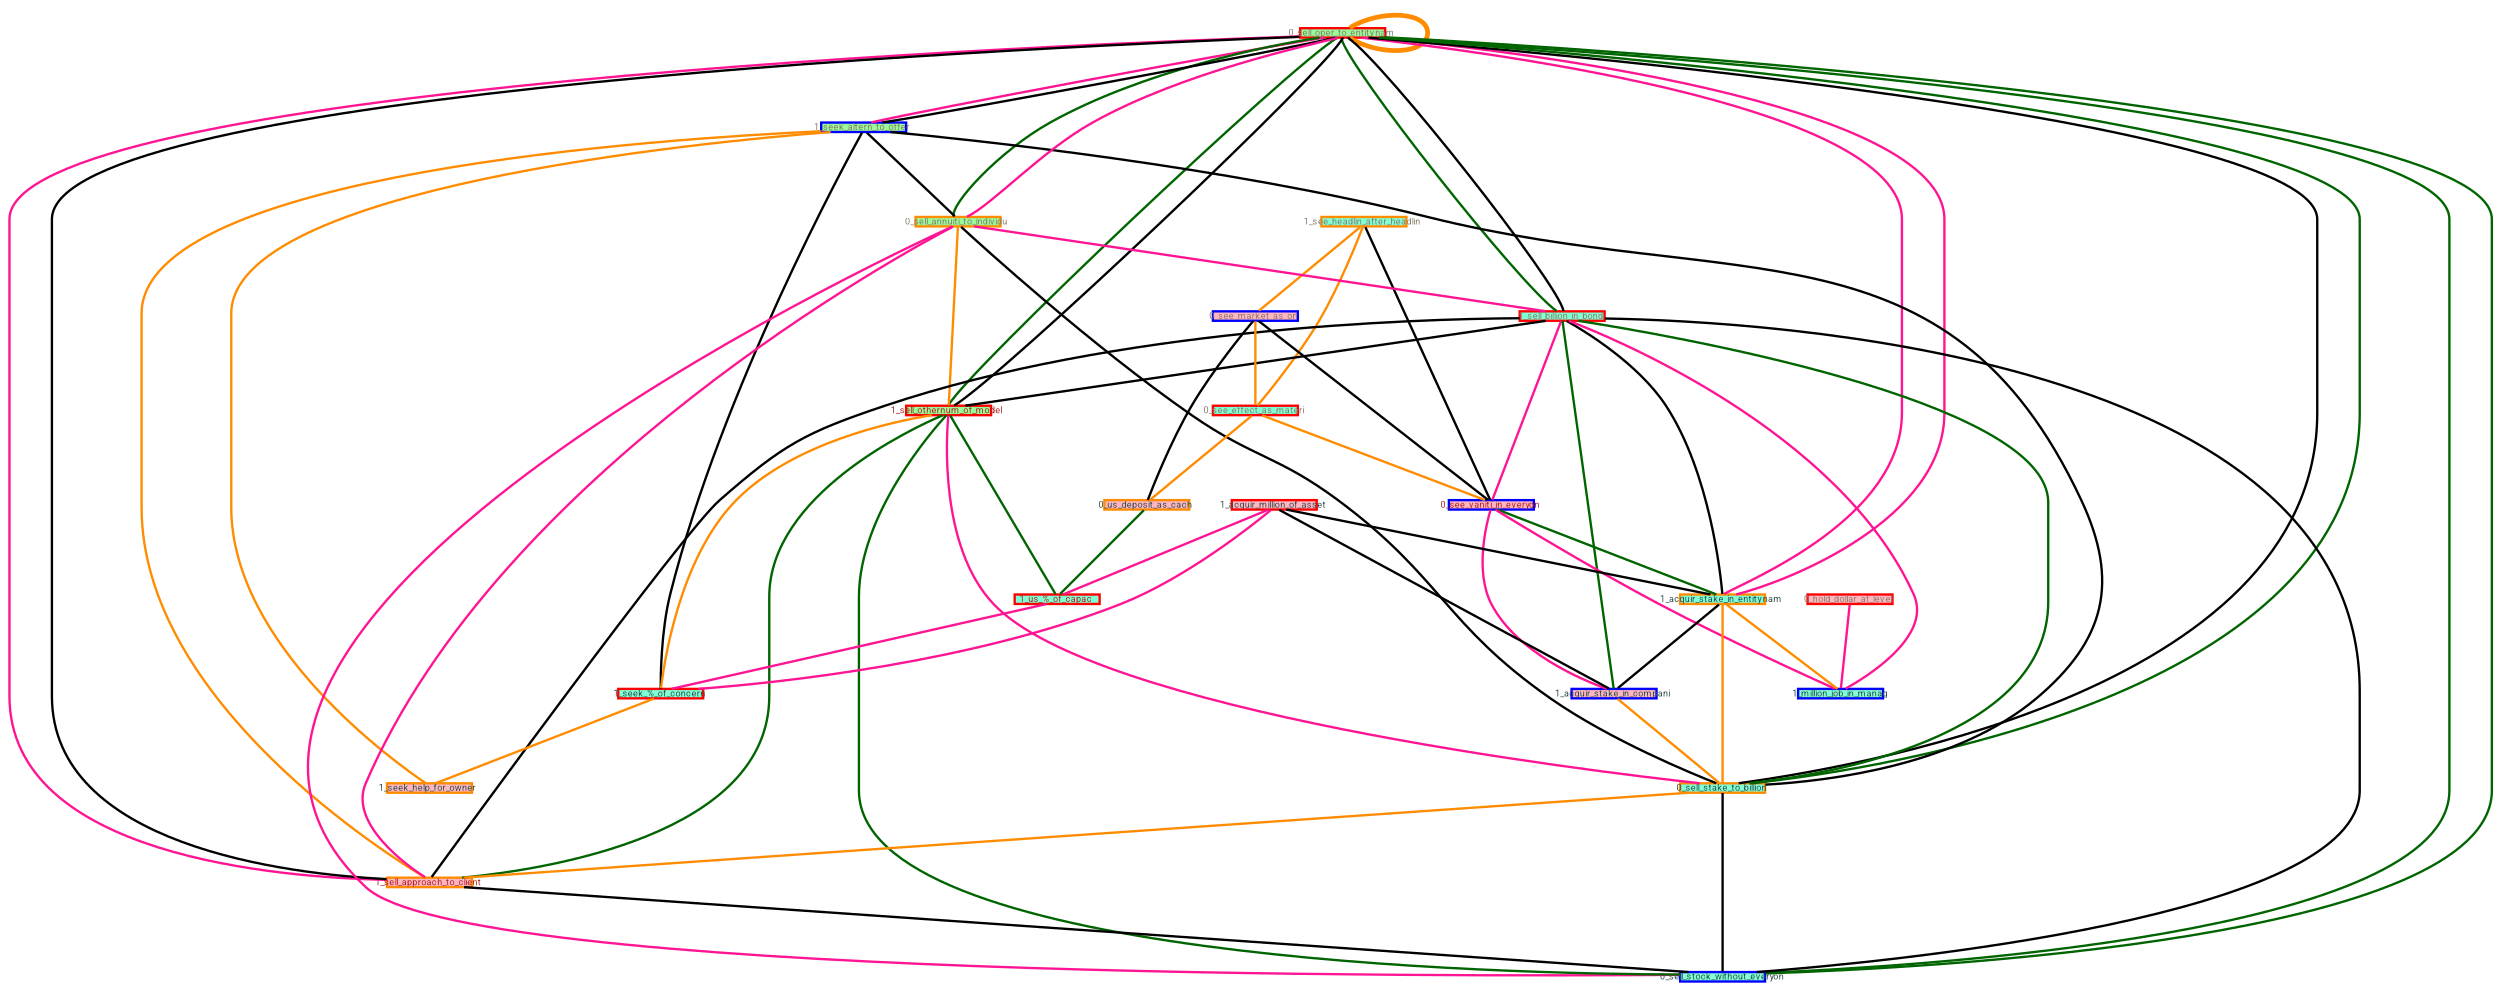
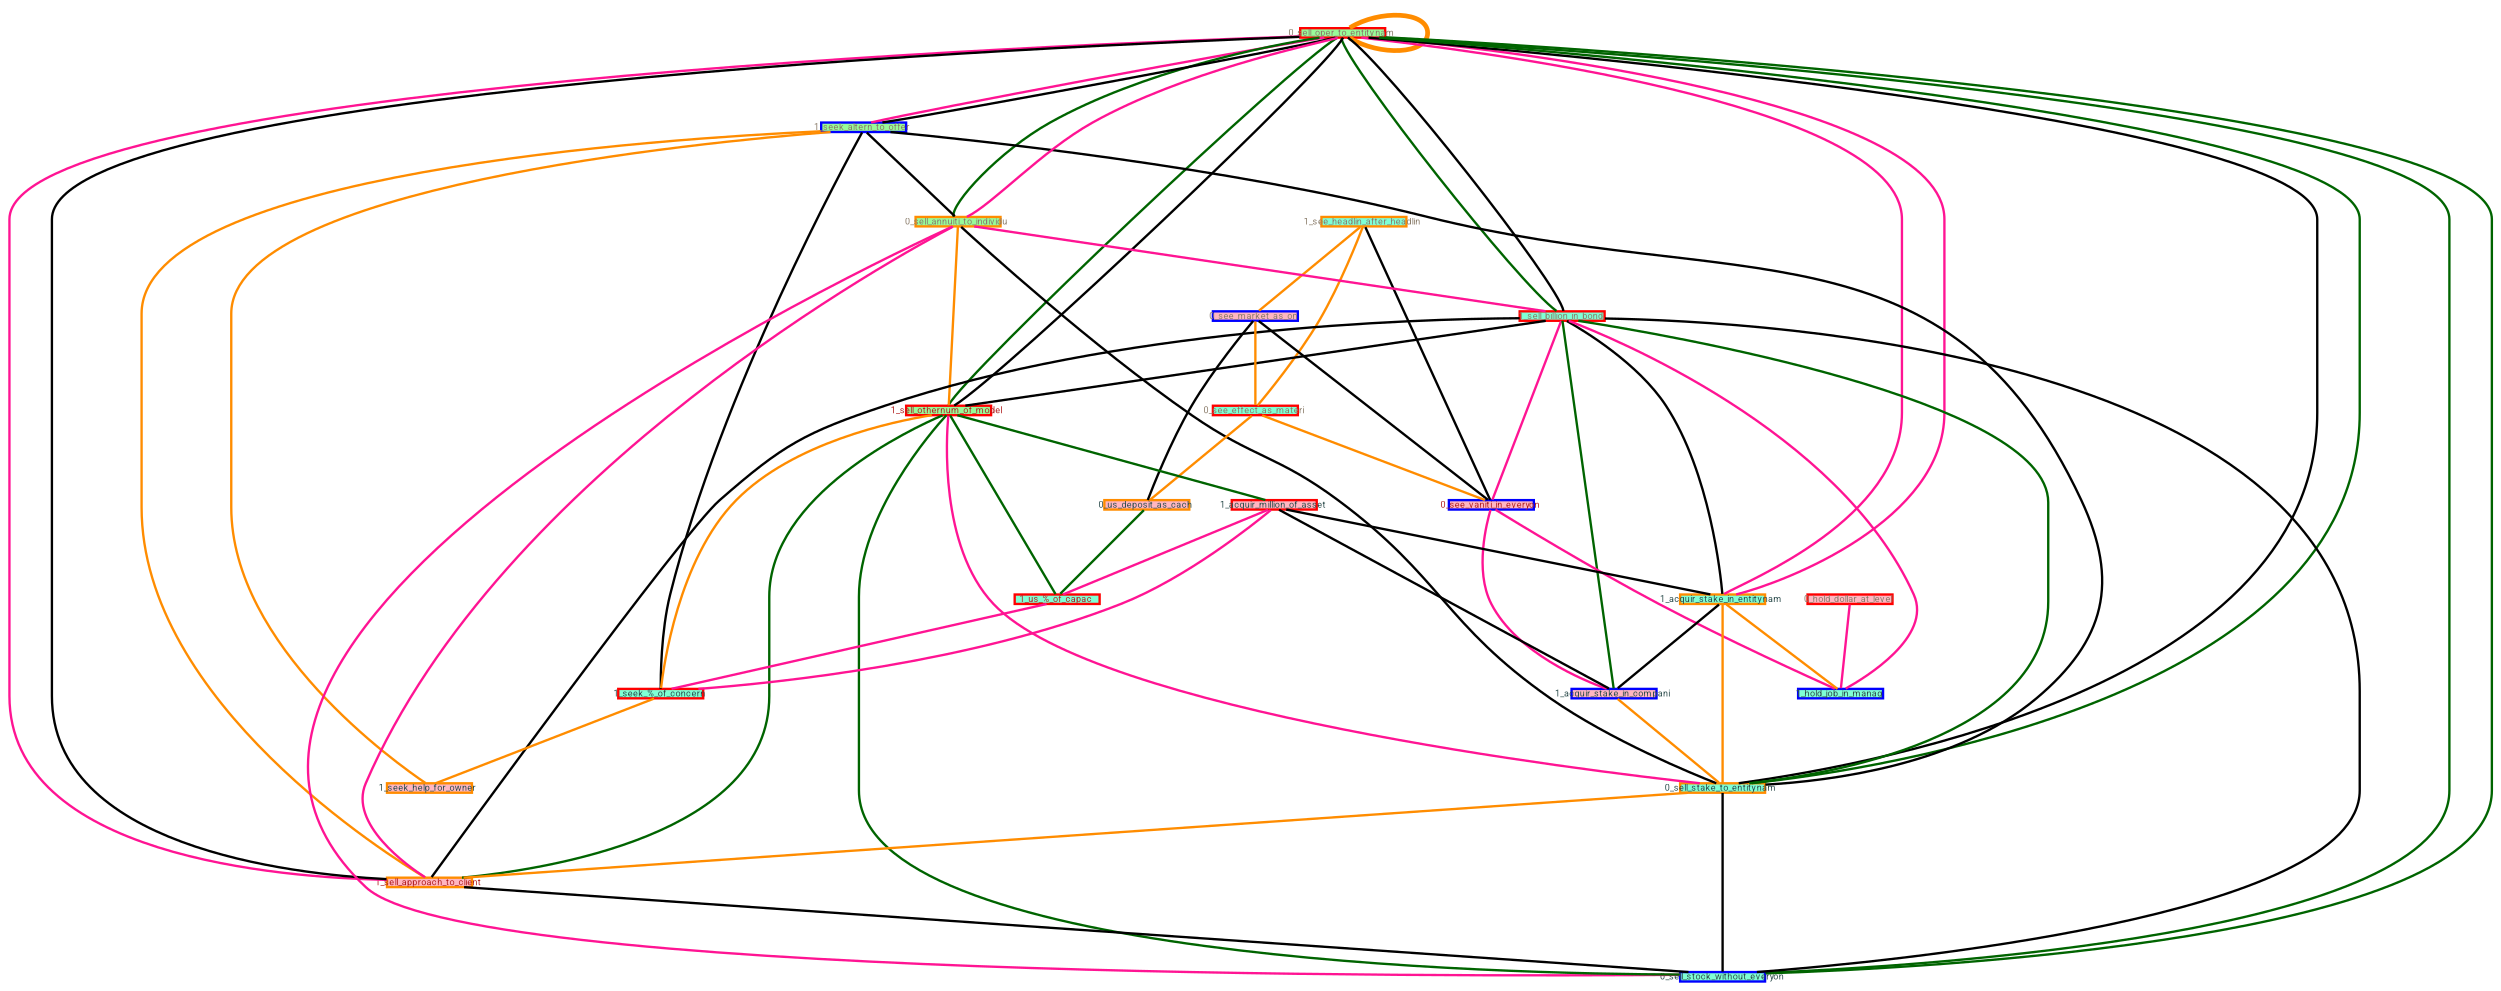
edge "1_sell_othernum_of_model" -- "1_acquir_million_of_asset": added
edge "0_see_vaniti_in_everyon" -- "1_acquir_stake_in_entitynam": removed
node "1_million_job_in_manag": label "1_million_job_in_manag" -> "1_hold_job_in_manag"
node "0_sell_stake_to_billion": label "0_sell_stake_to_billion" -> "0_sell_stake_to_entitynam"
